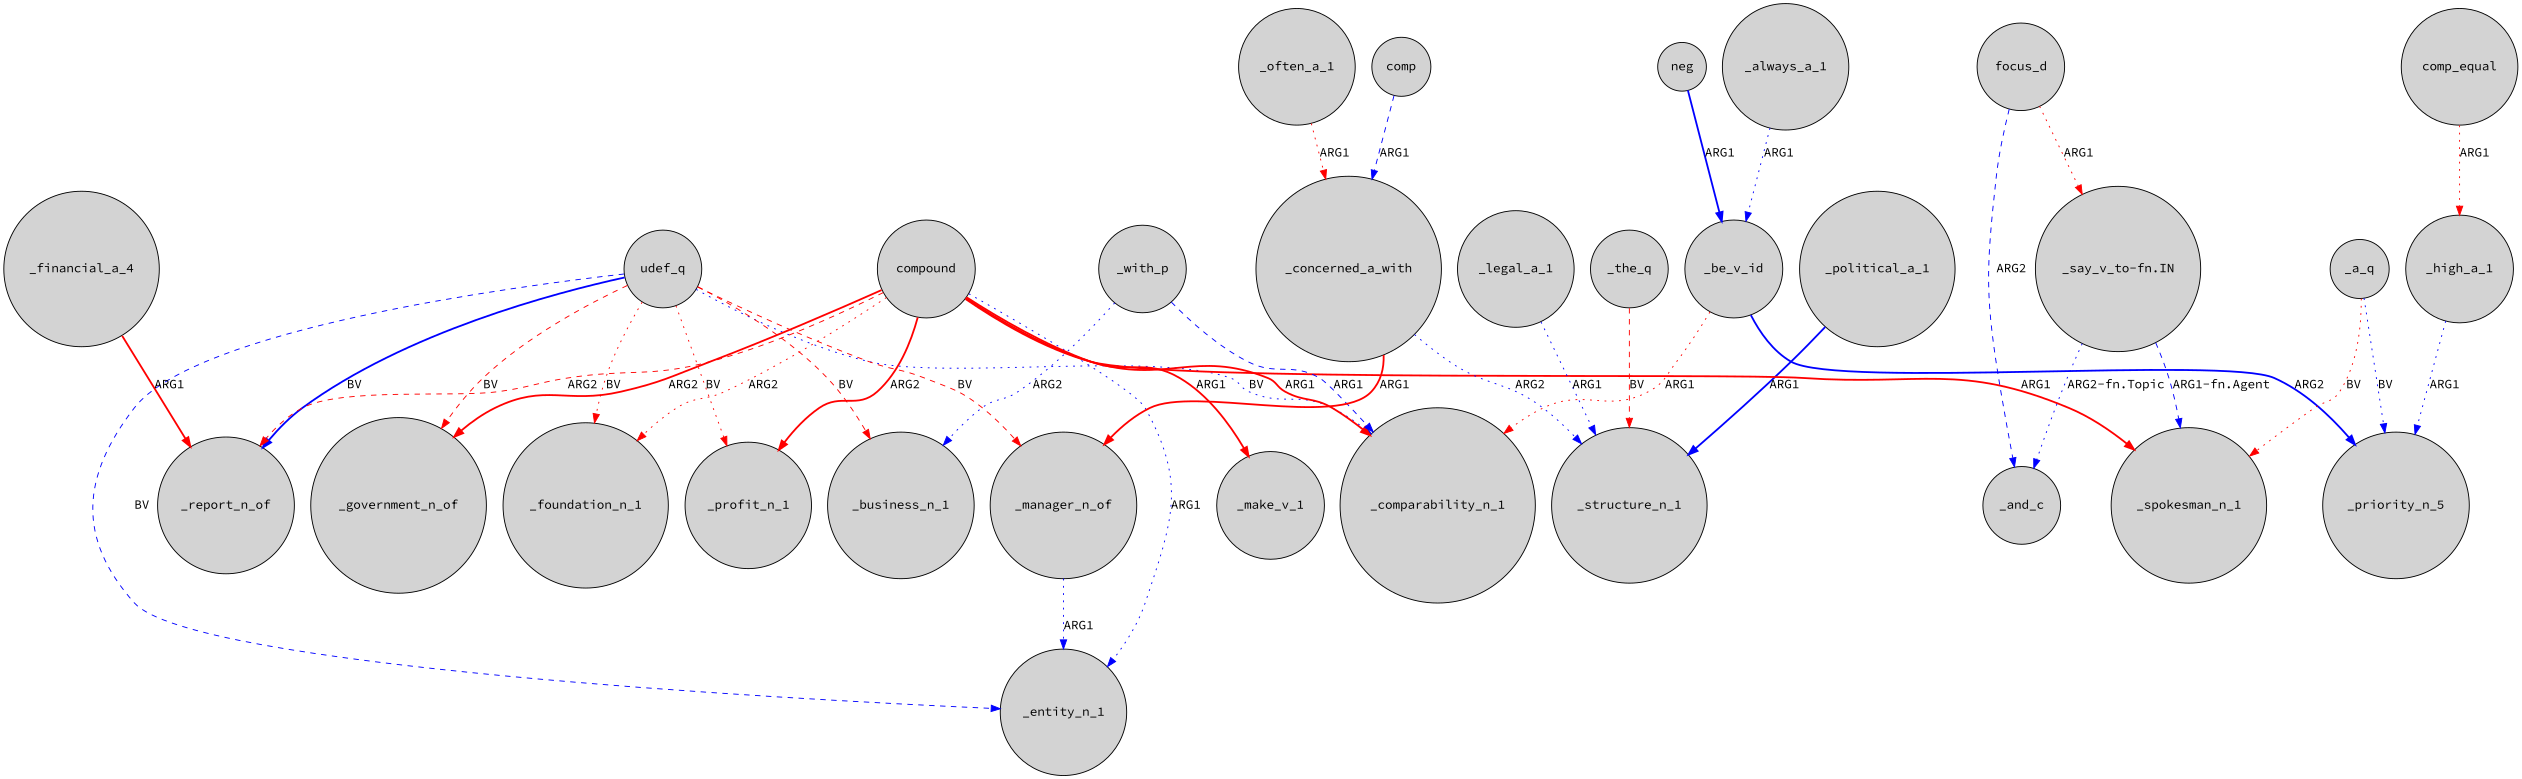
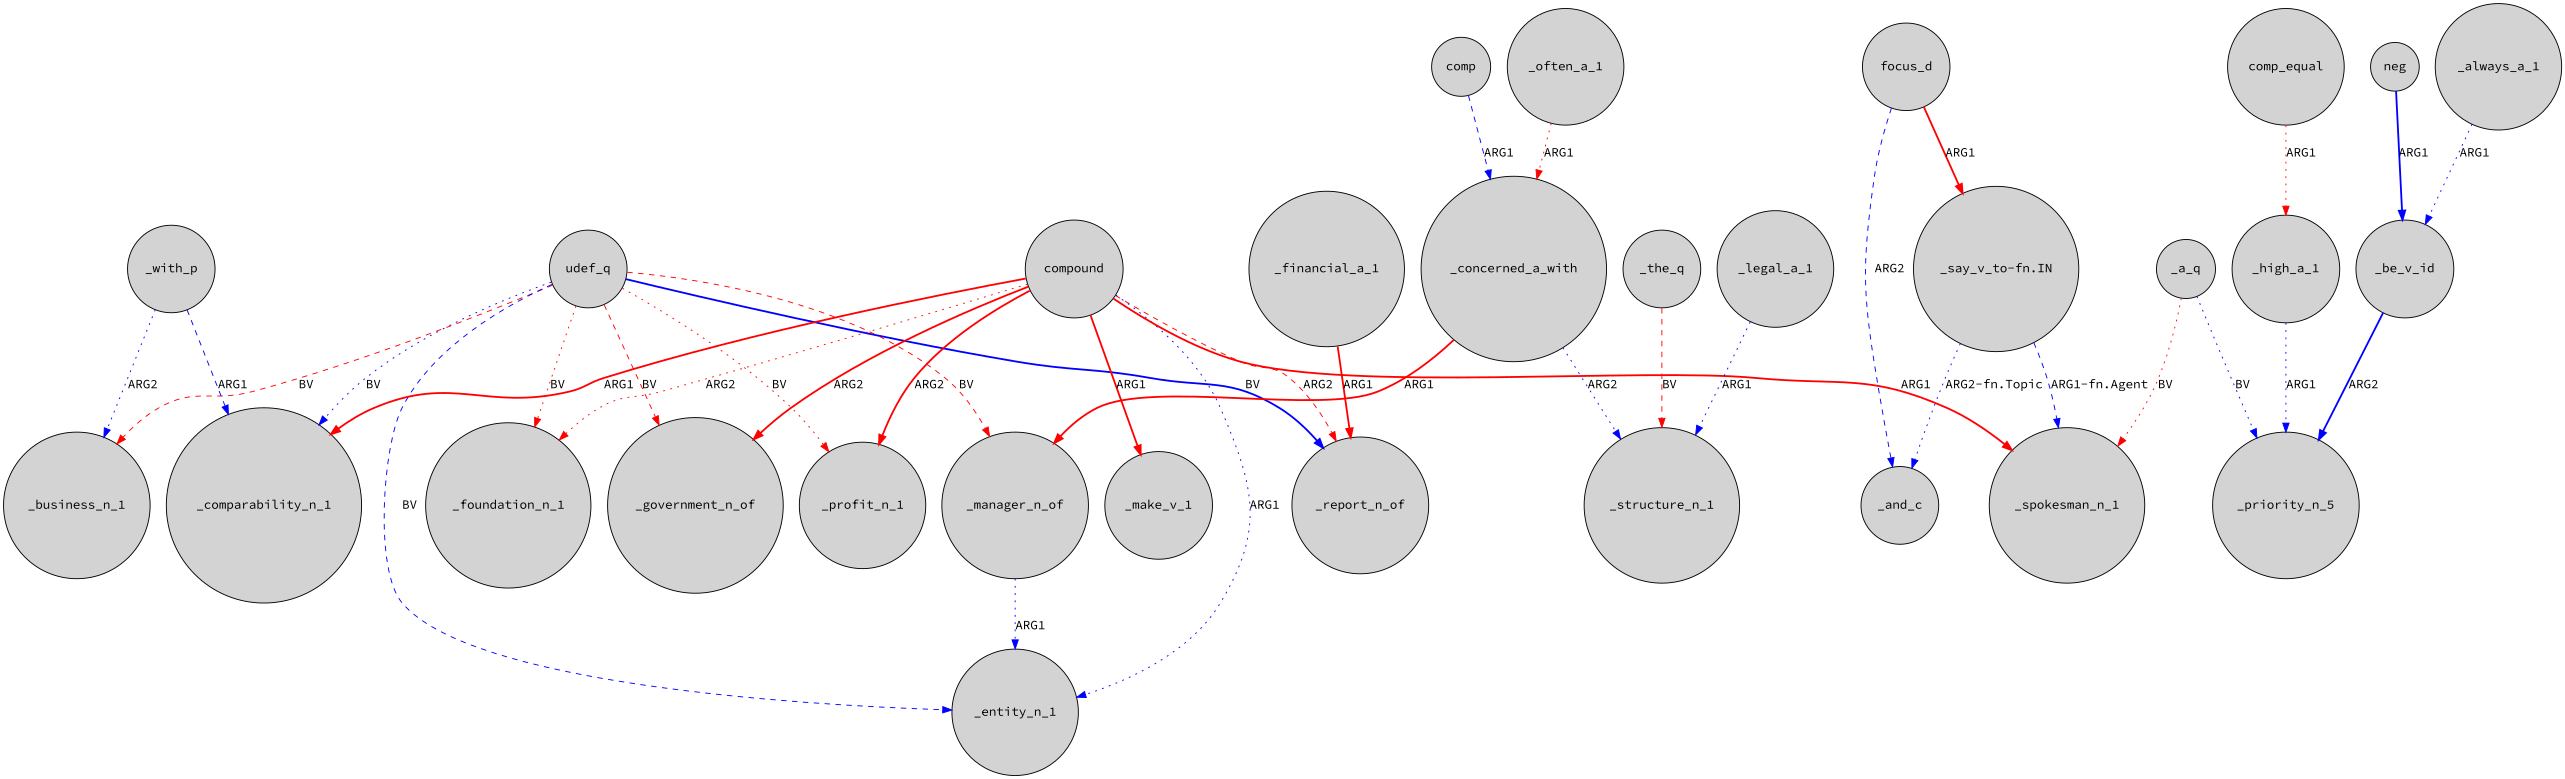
edge "focus_d" -> "_say_v_to-fn.IN": style dotted -> bold
node "_financial_a_4": label "_financial_a_4" -> "_financial_a_1"
node "_political_a_1": removed
edge "_be_v_id" -> "_comparability_n_1": removed, label "ARG1"
